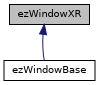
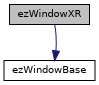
edge "ezWindowBase" -> "ezWindowXR": reversed
